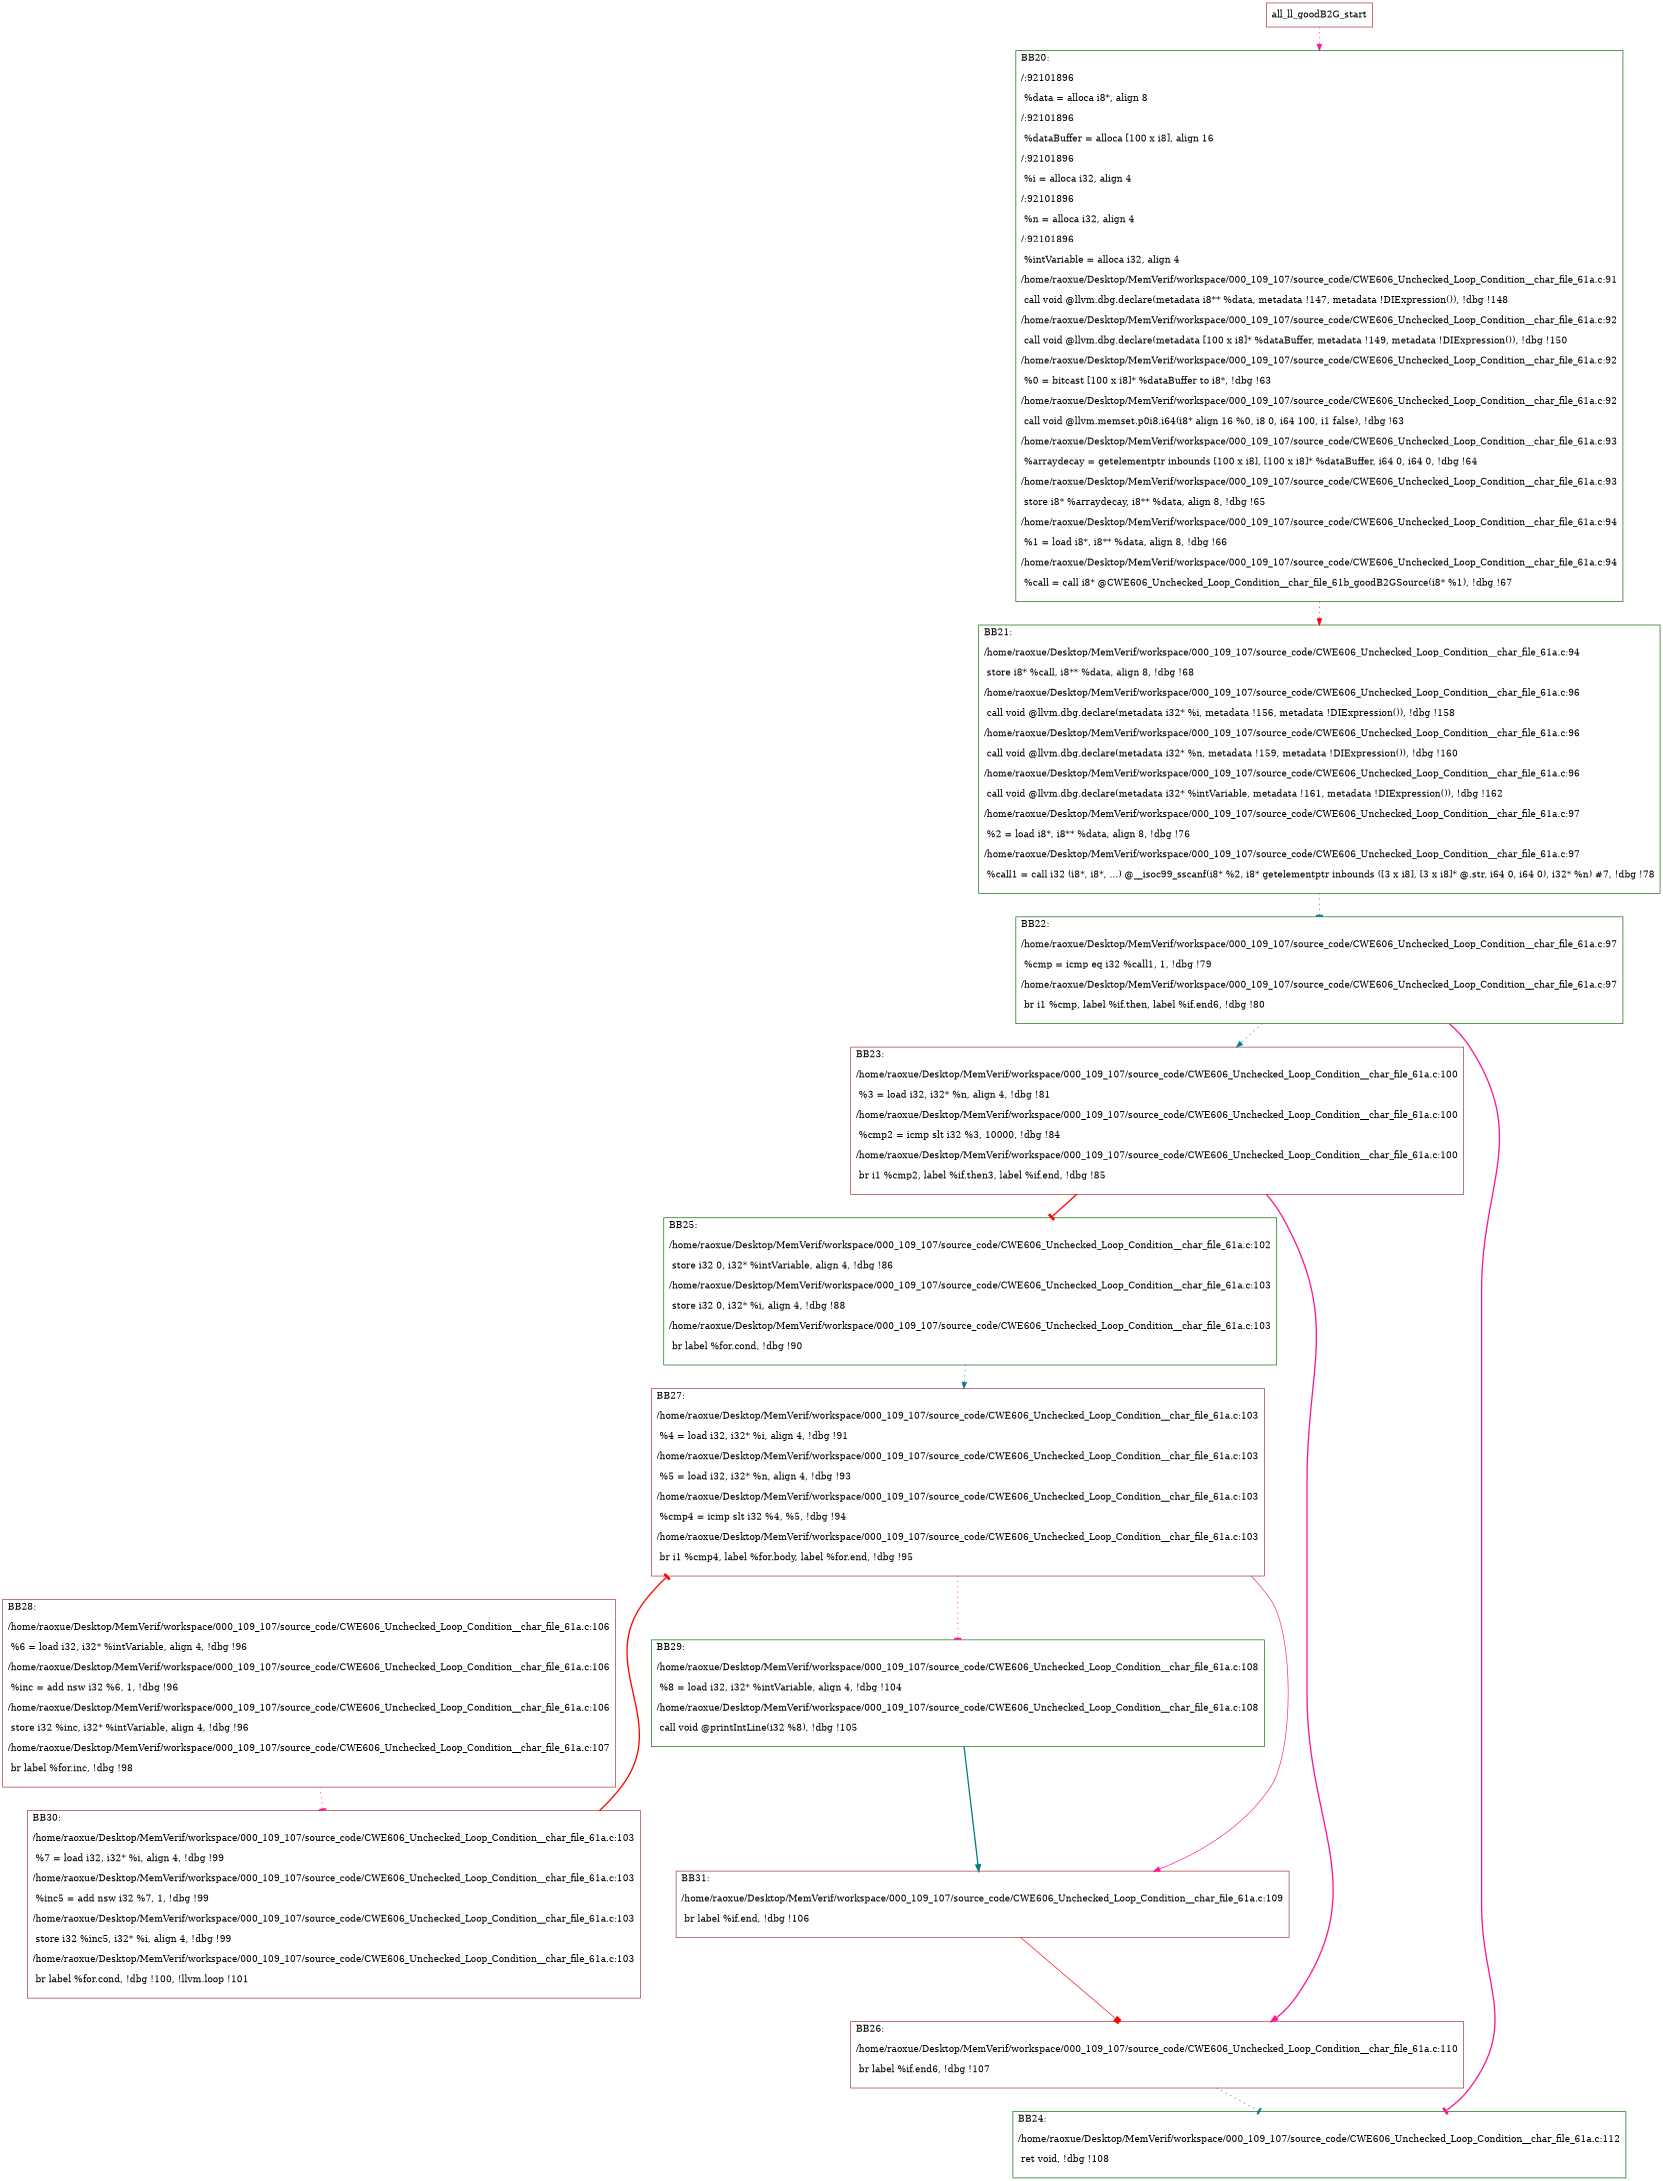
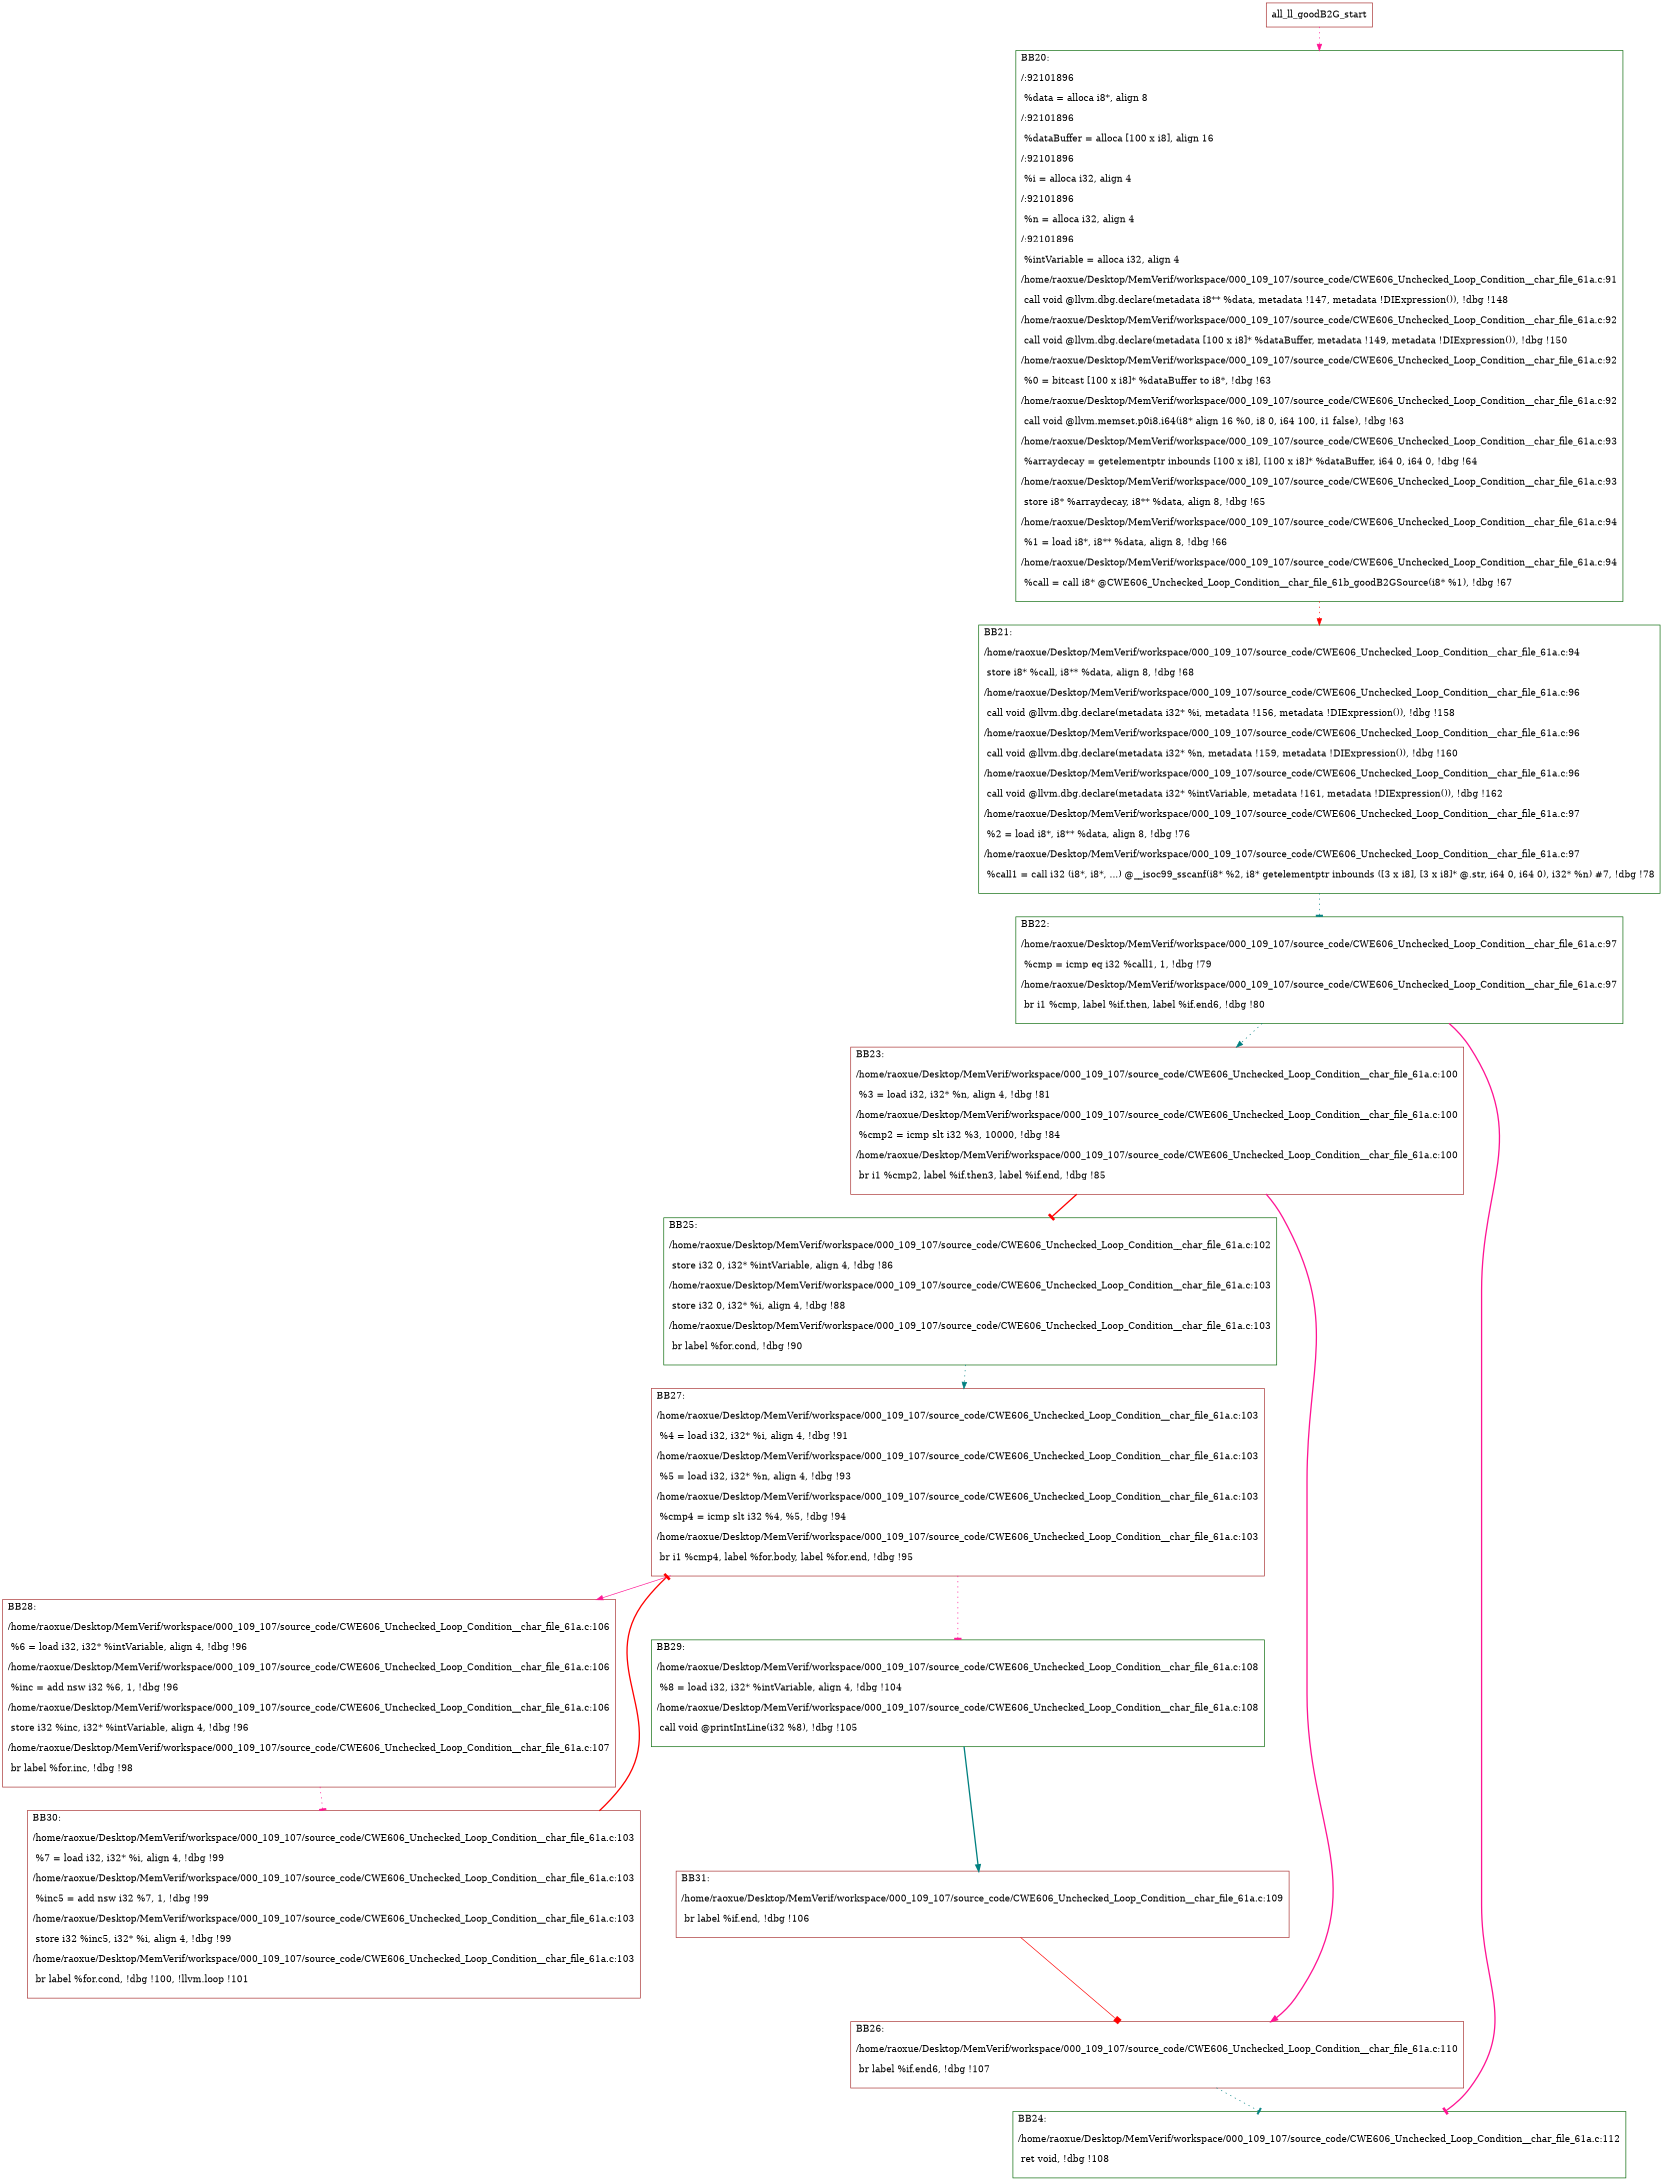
edge "BB27:" -> "BB31:": now "BB27:" -> "BB28:"
